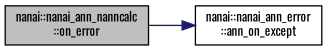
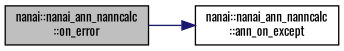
node "nanai::nanai_ann_error ::ann_on_except": label "nanai::nanai_ann_error ::ann_on_except" -> "nanai::nanai_ann_nanncalc ::ann_on_except"
